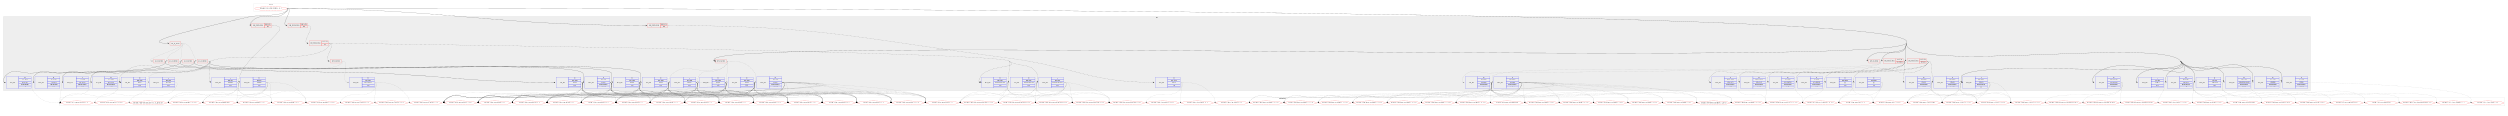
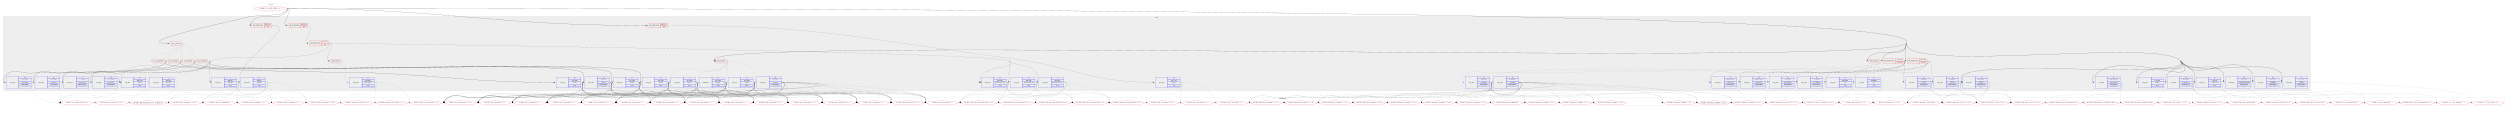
node "portage://sys-devel/automake-1.6.3-r2": removed
